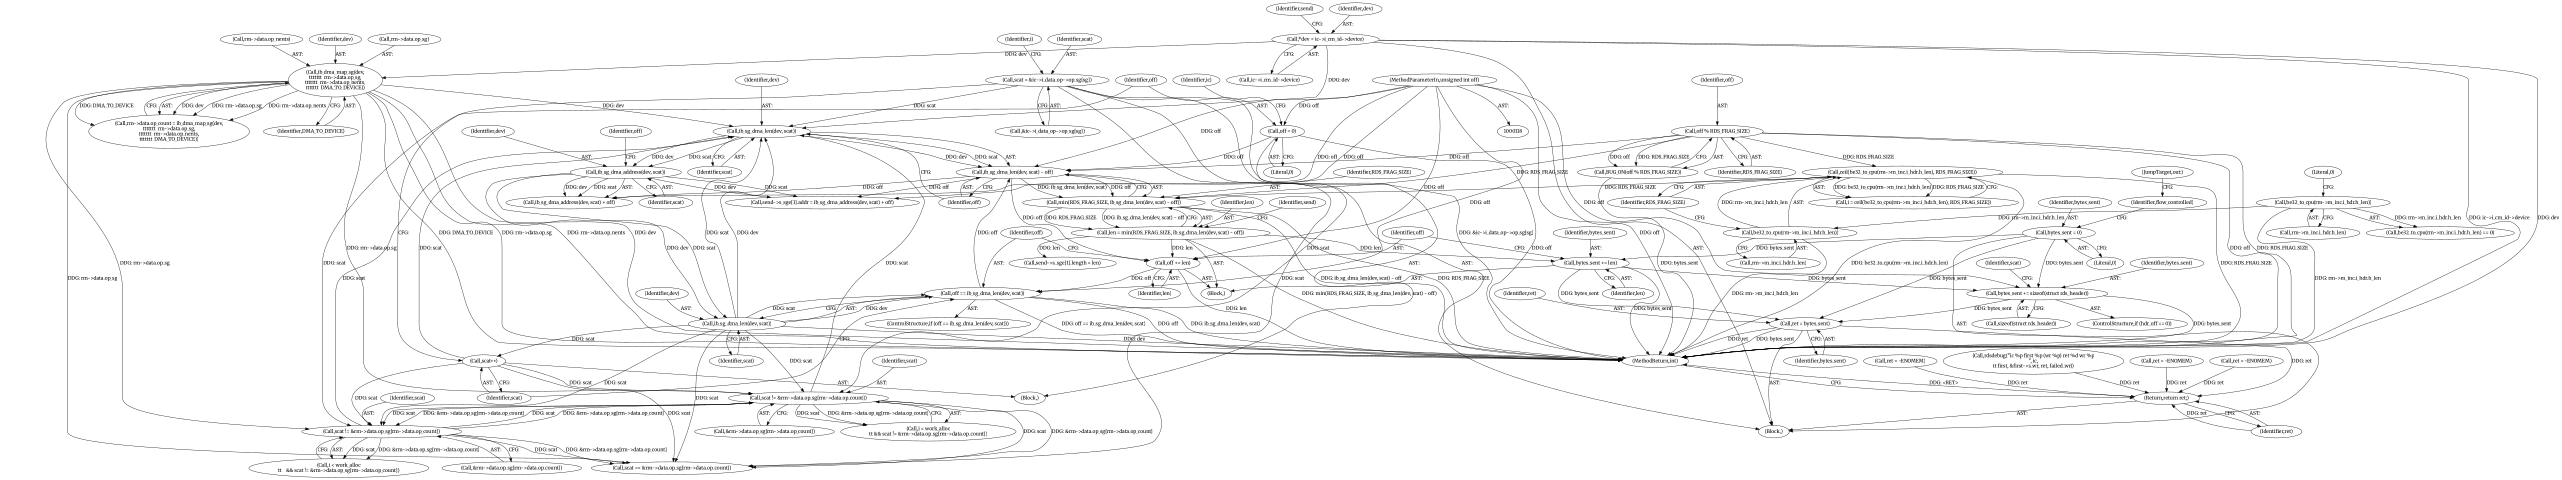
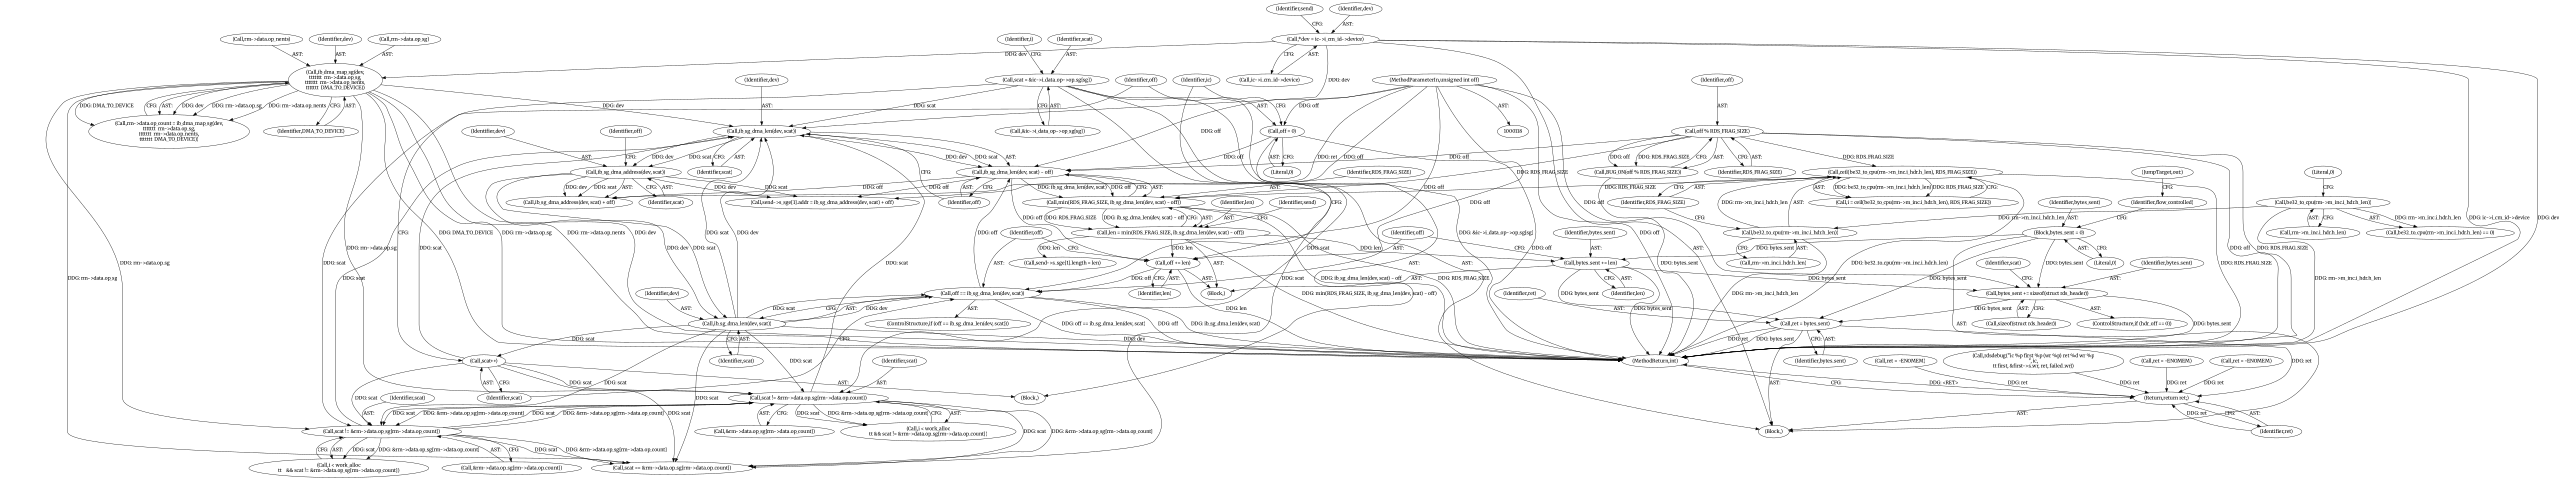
edge "(MethodParameterIn,unsigned int off)" -> "(Call,ib_sg_dma_address(dev, scat) + off)": label "DDG: off" -> "DDG: ret"
node "(Call,bytes_sent = 0)": label "(Call,bytes_sent = 0)" -> "(Block,bytes_sent = 0)"
edge "(Identifier,ic)" -> "(Call,off == ib_sg_dma_len(dev, scat))": added, label "CFG:"
